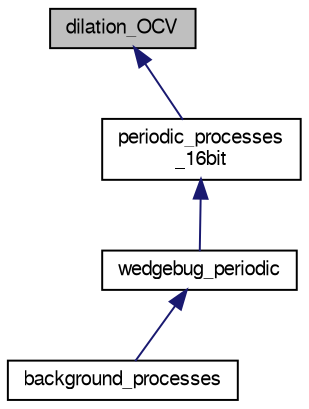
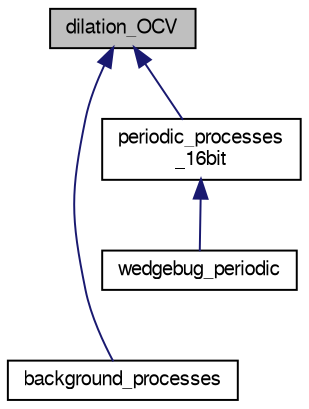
edge "background_processes" -> "wedgebug_periodic": now "background_processes" -> "dilation_OCV"
